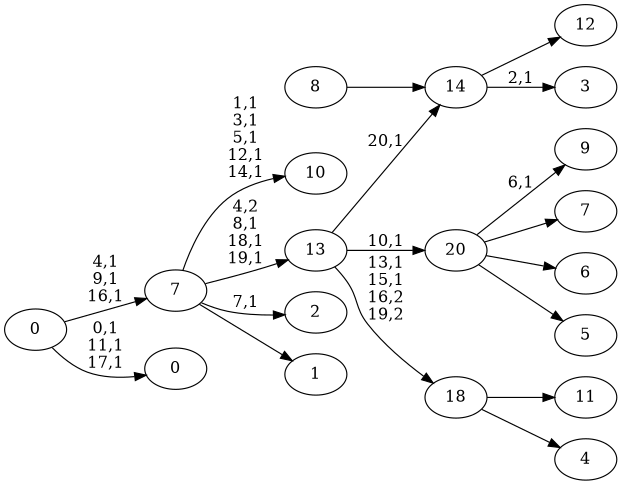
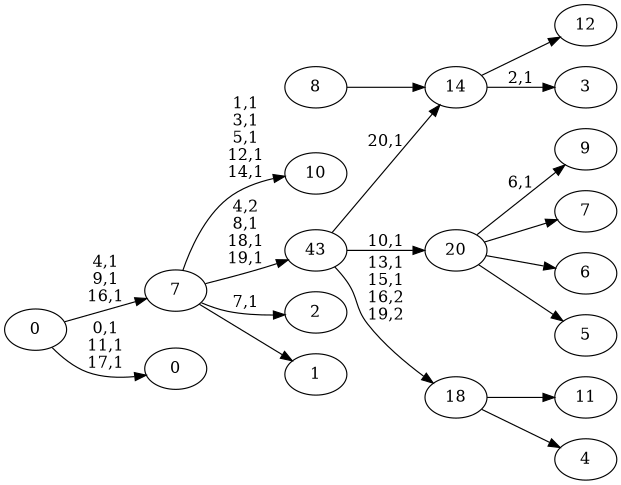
node "13": label "13" -> "43"
